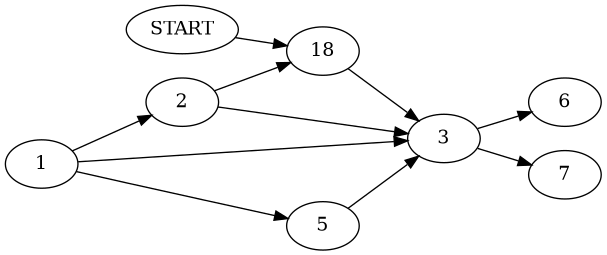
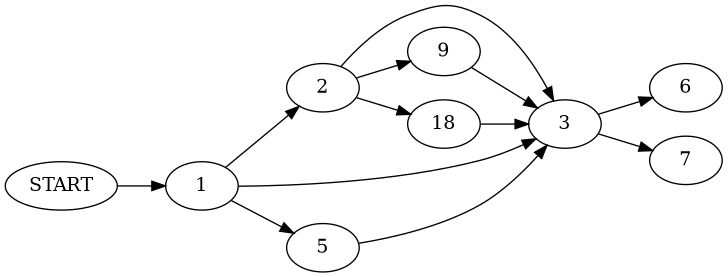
edge "START" -> "18": now "START" -> "1"
node "9": added
